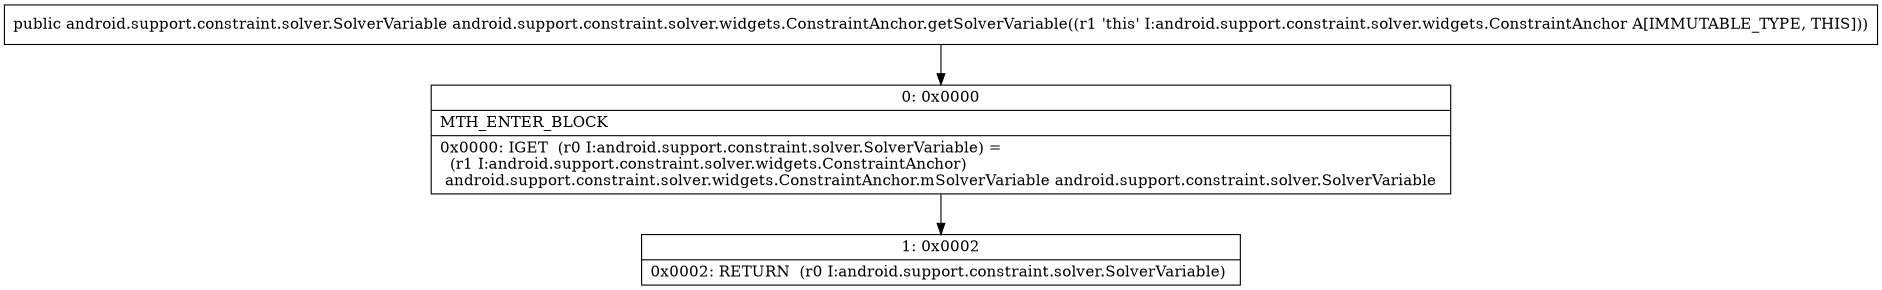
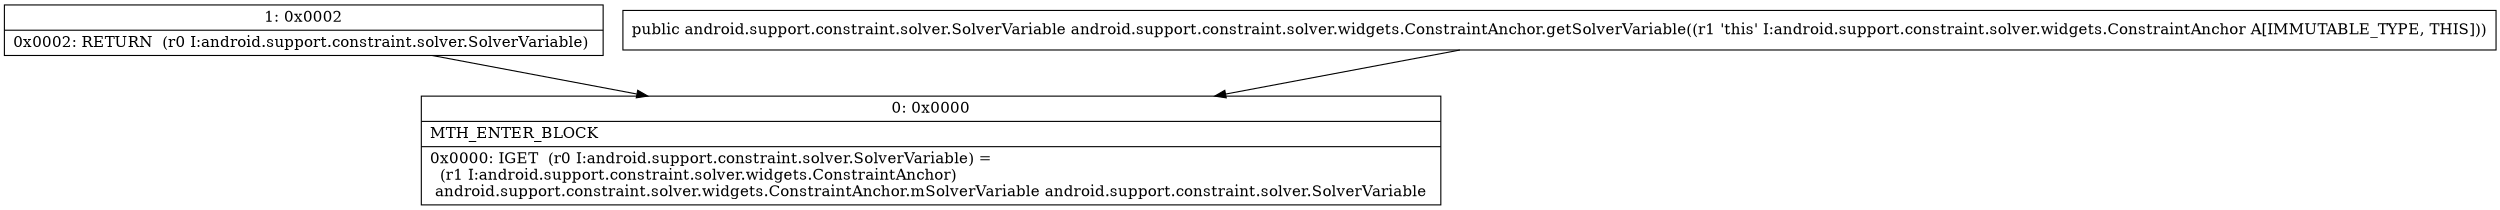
edge "0: 0x0000" -> "1: 0x0002": reversed
